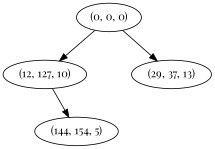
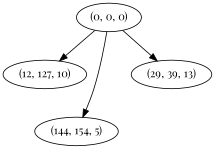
node "(29, 37, 13)": label "(29, 37, 13)" -> "(29, 39, 13)"
edge "(12, 127, 10)" -> "(144, 154, 5)": now "(0, 0, 0)" -> "(144, 154, 5)"
